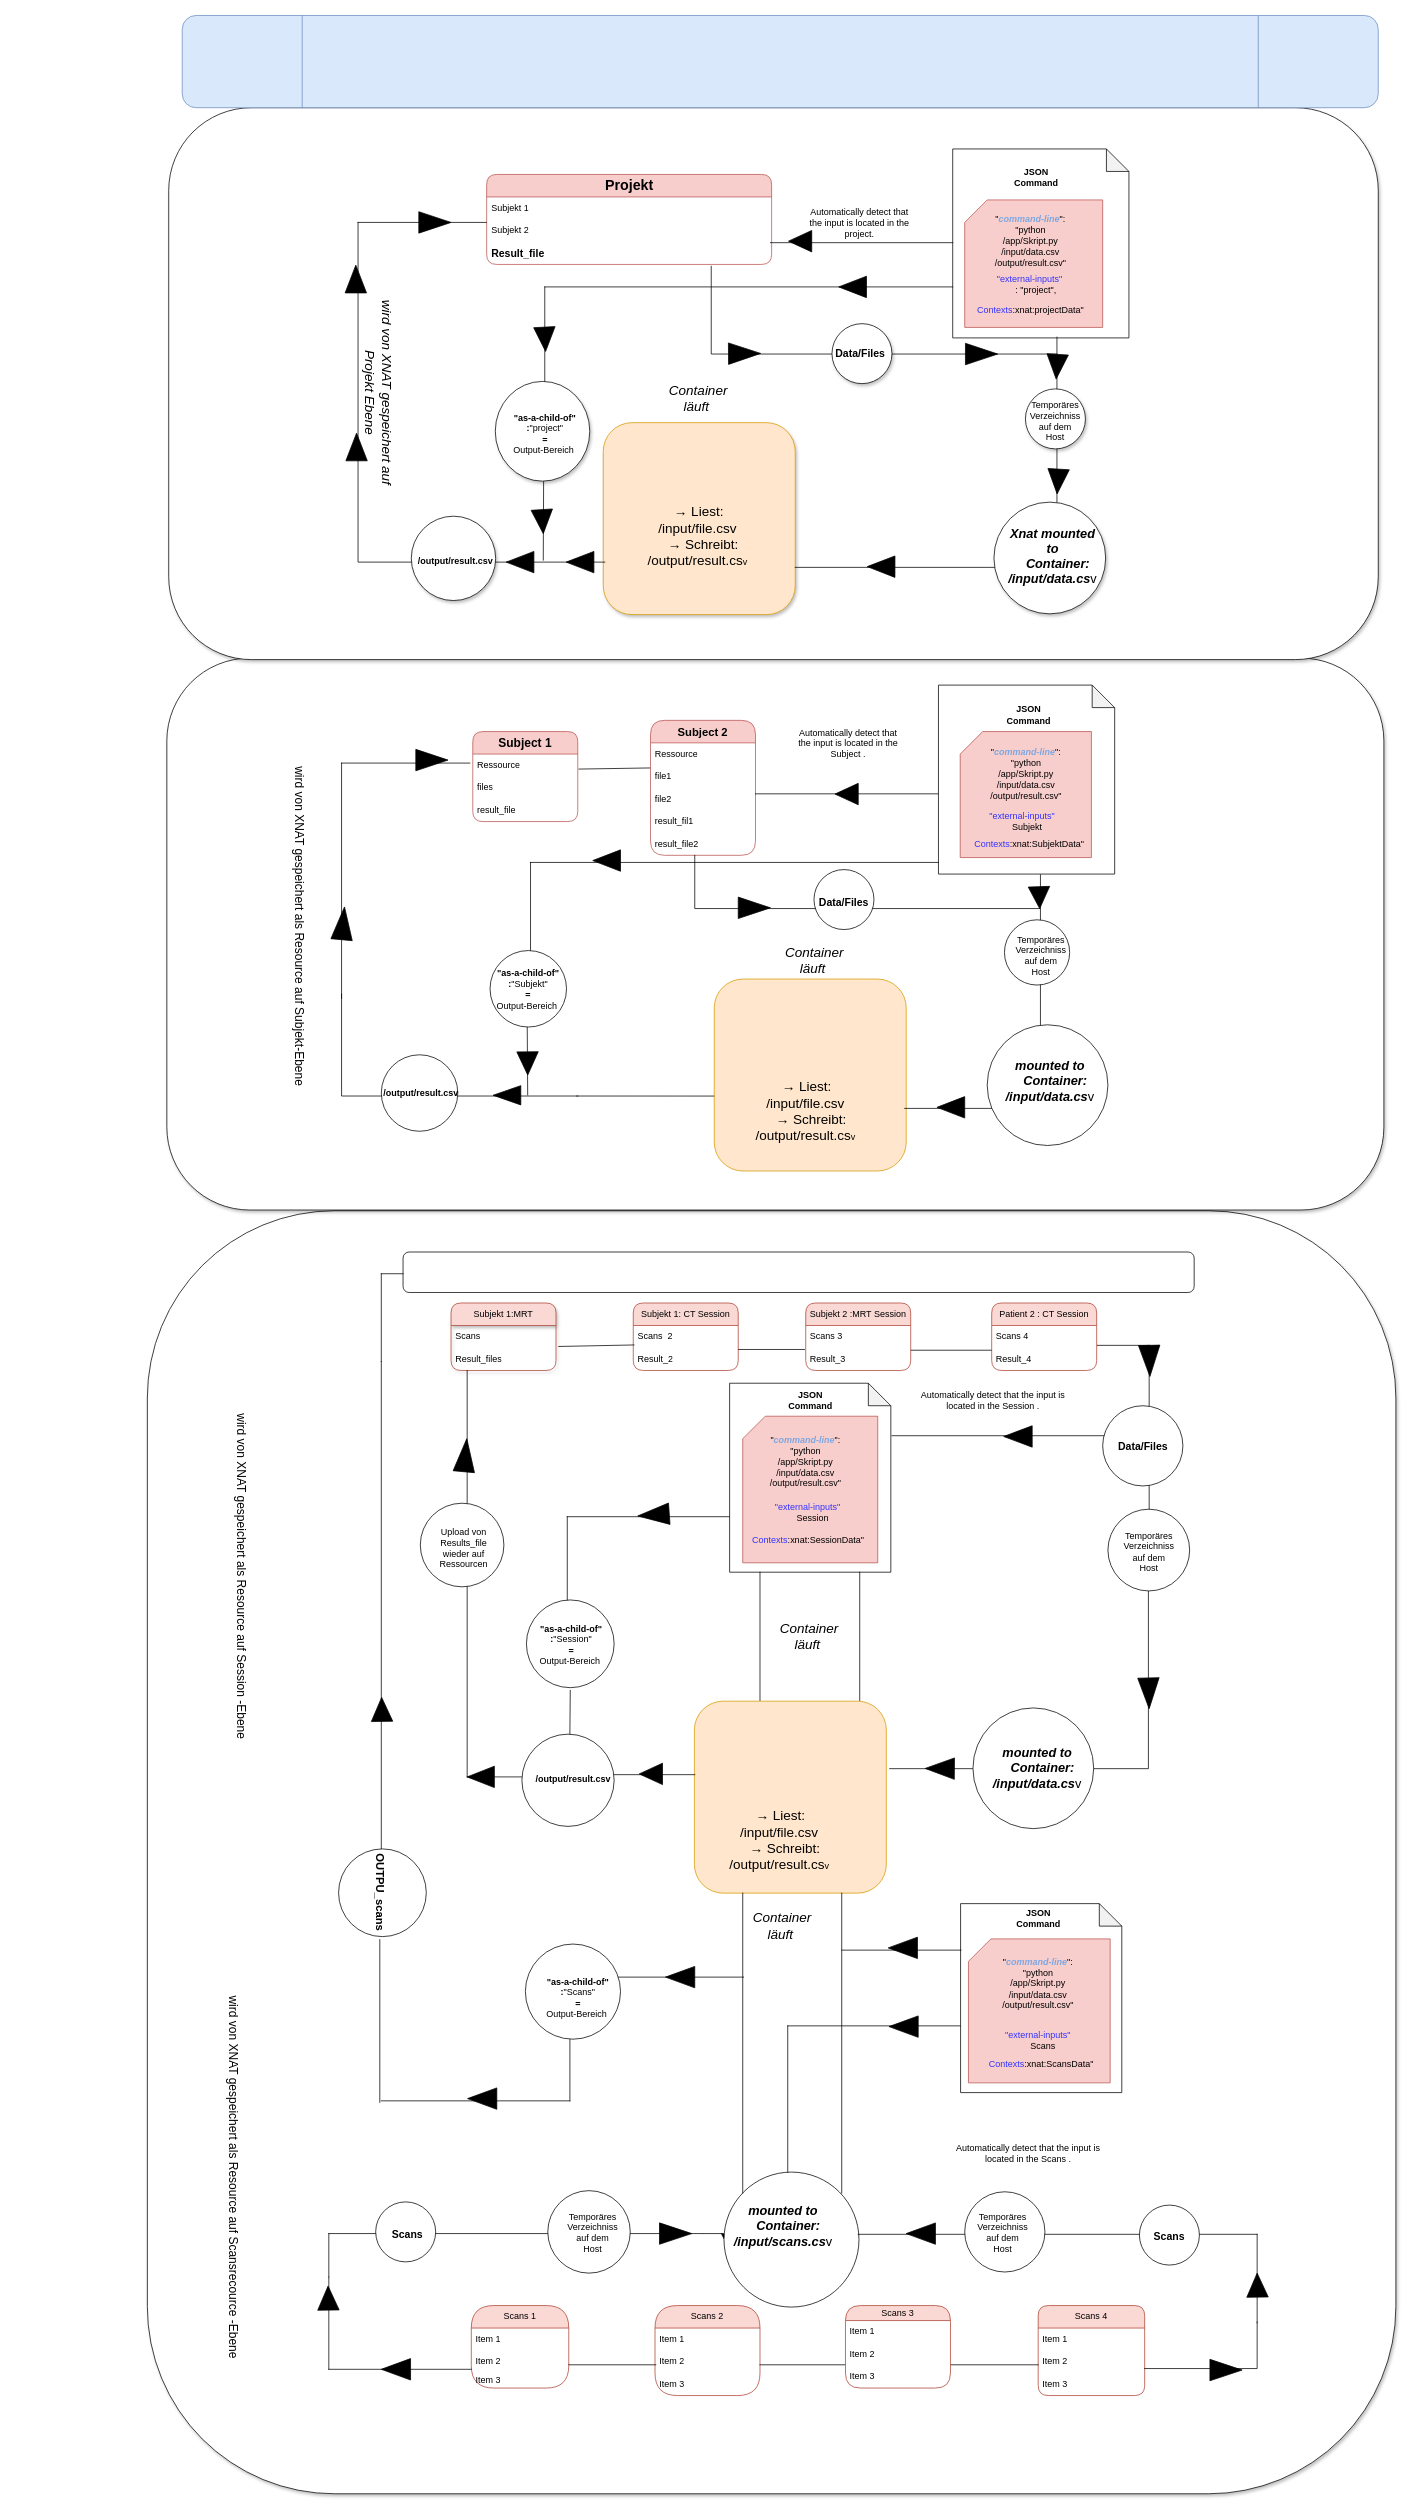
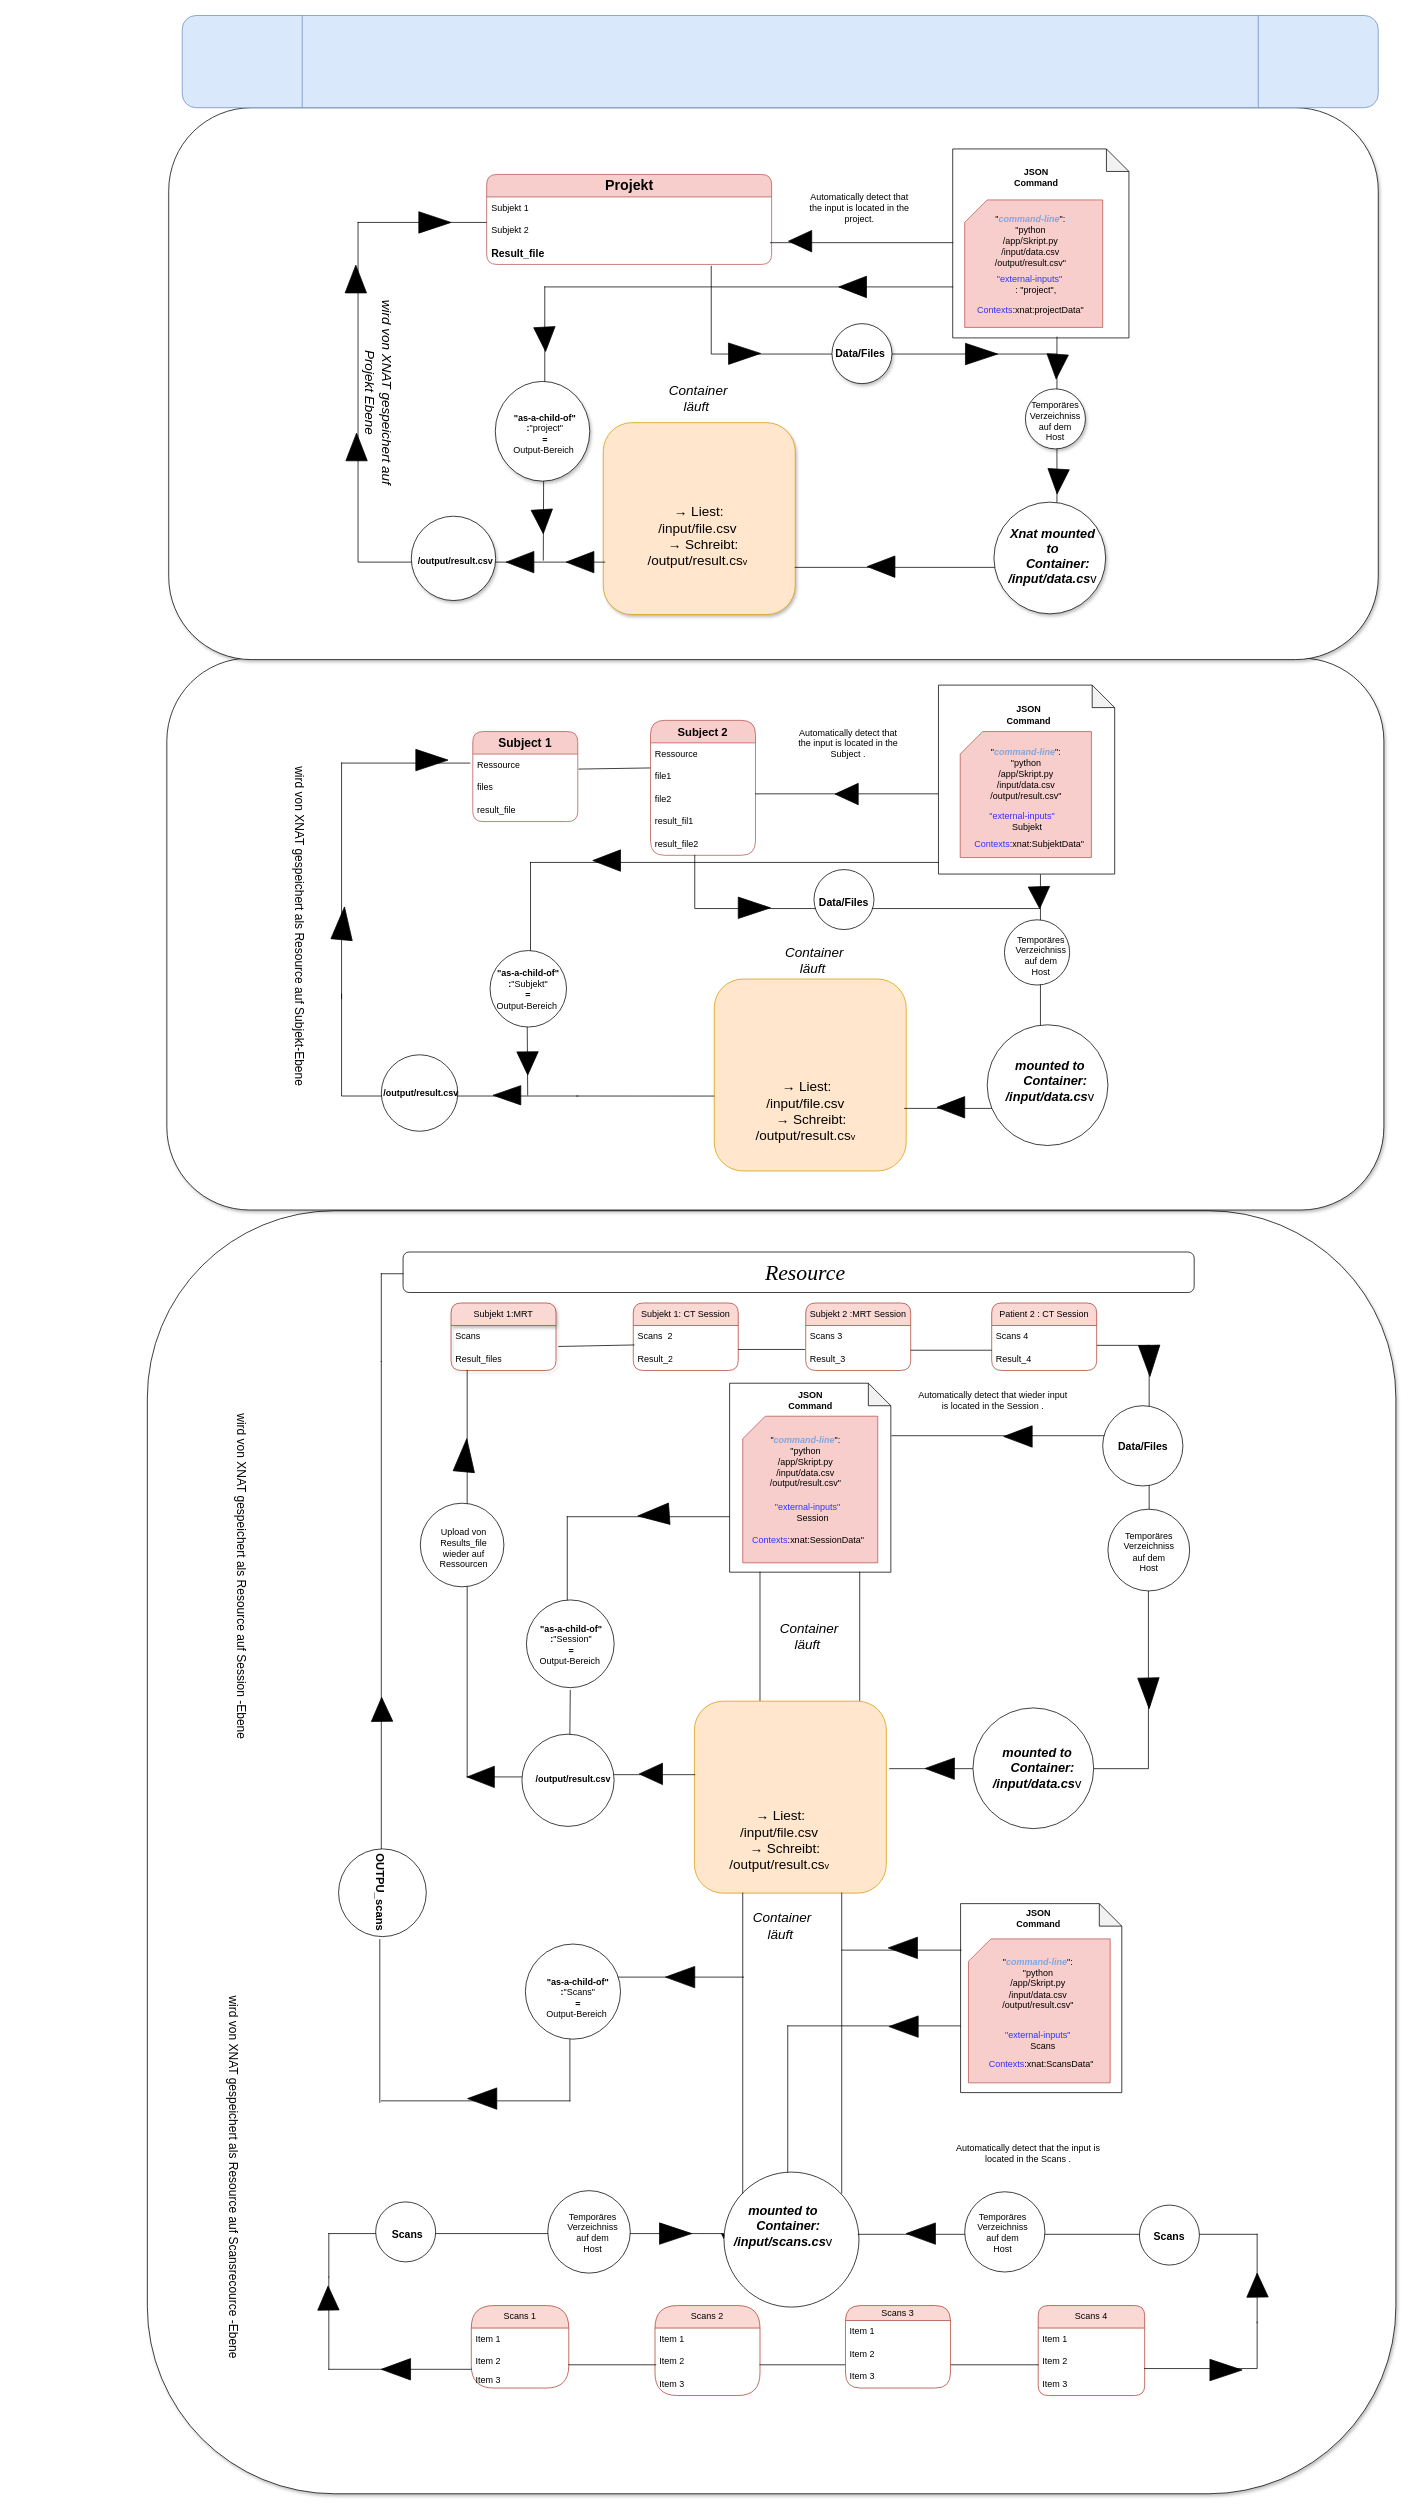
node "Automatically detect that the input is located in the project.": moved (860, 223) -> (860, 208)
node "Resource": added
node "Automatically detect that the input is located in the Session .": label "Automatically detect that the input is located in the Session ." -> "Automatically detect that wieder input is located in the Session ."
